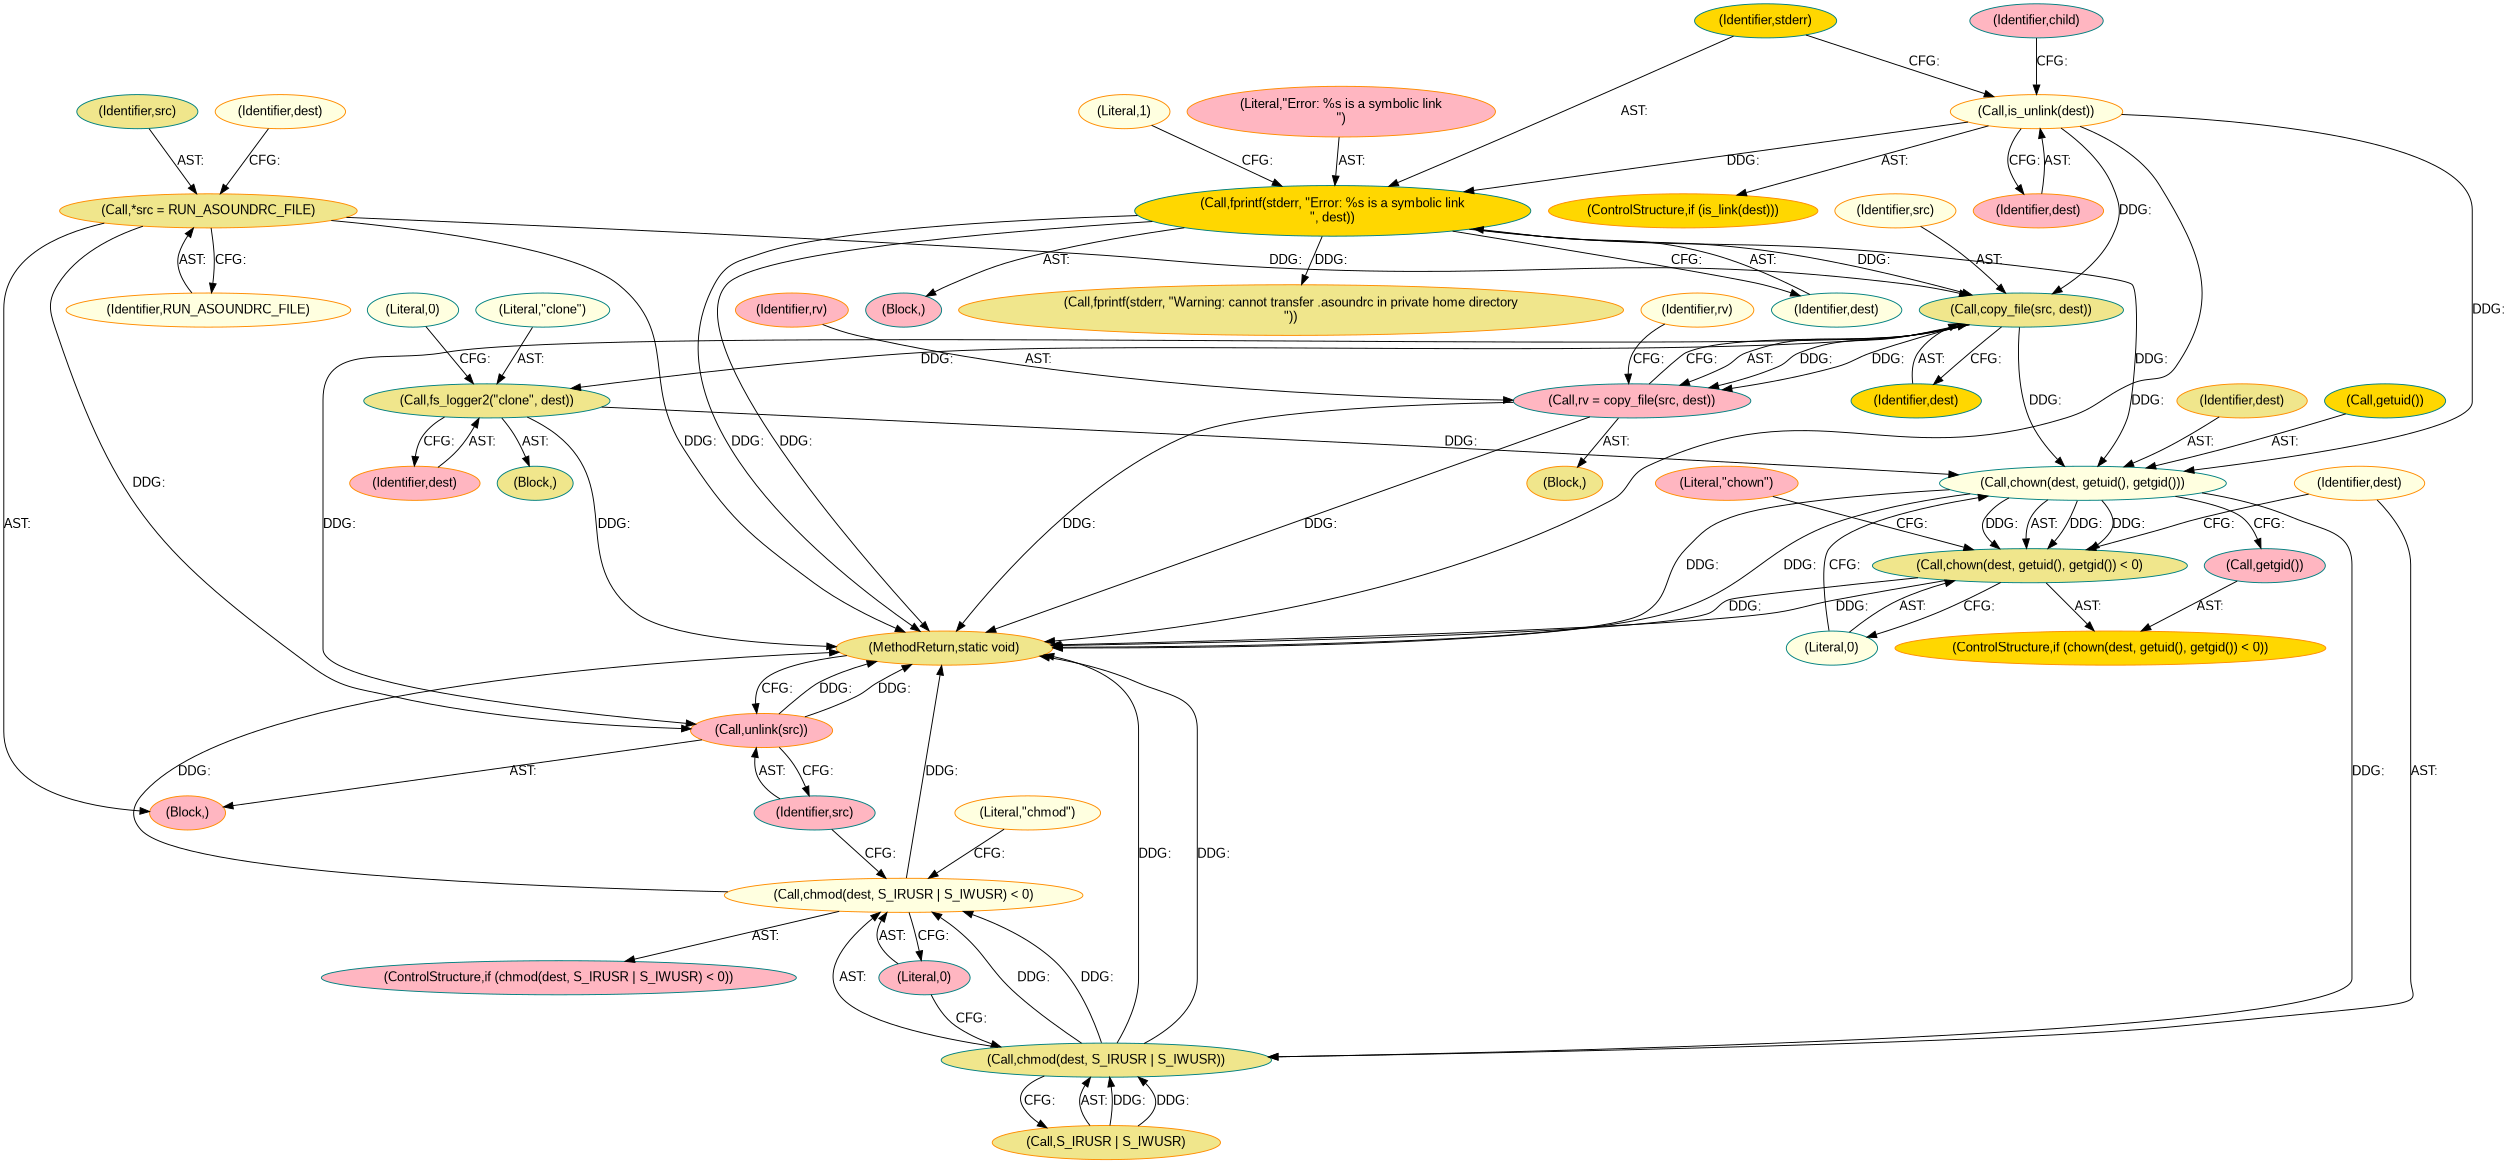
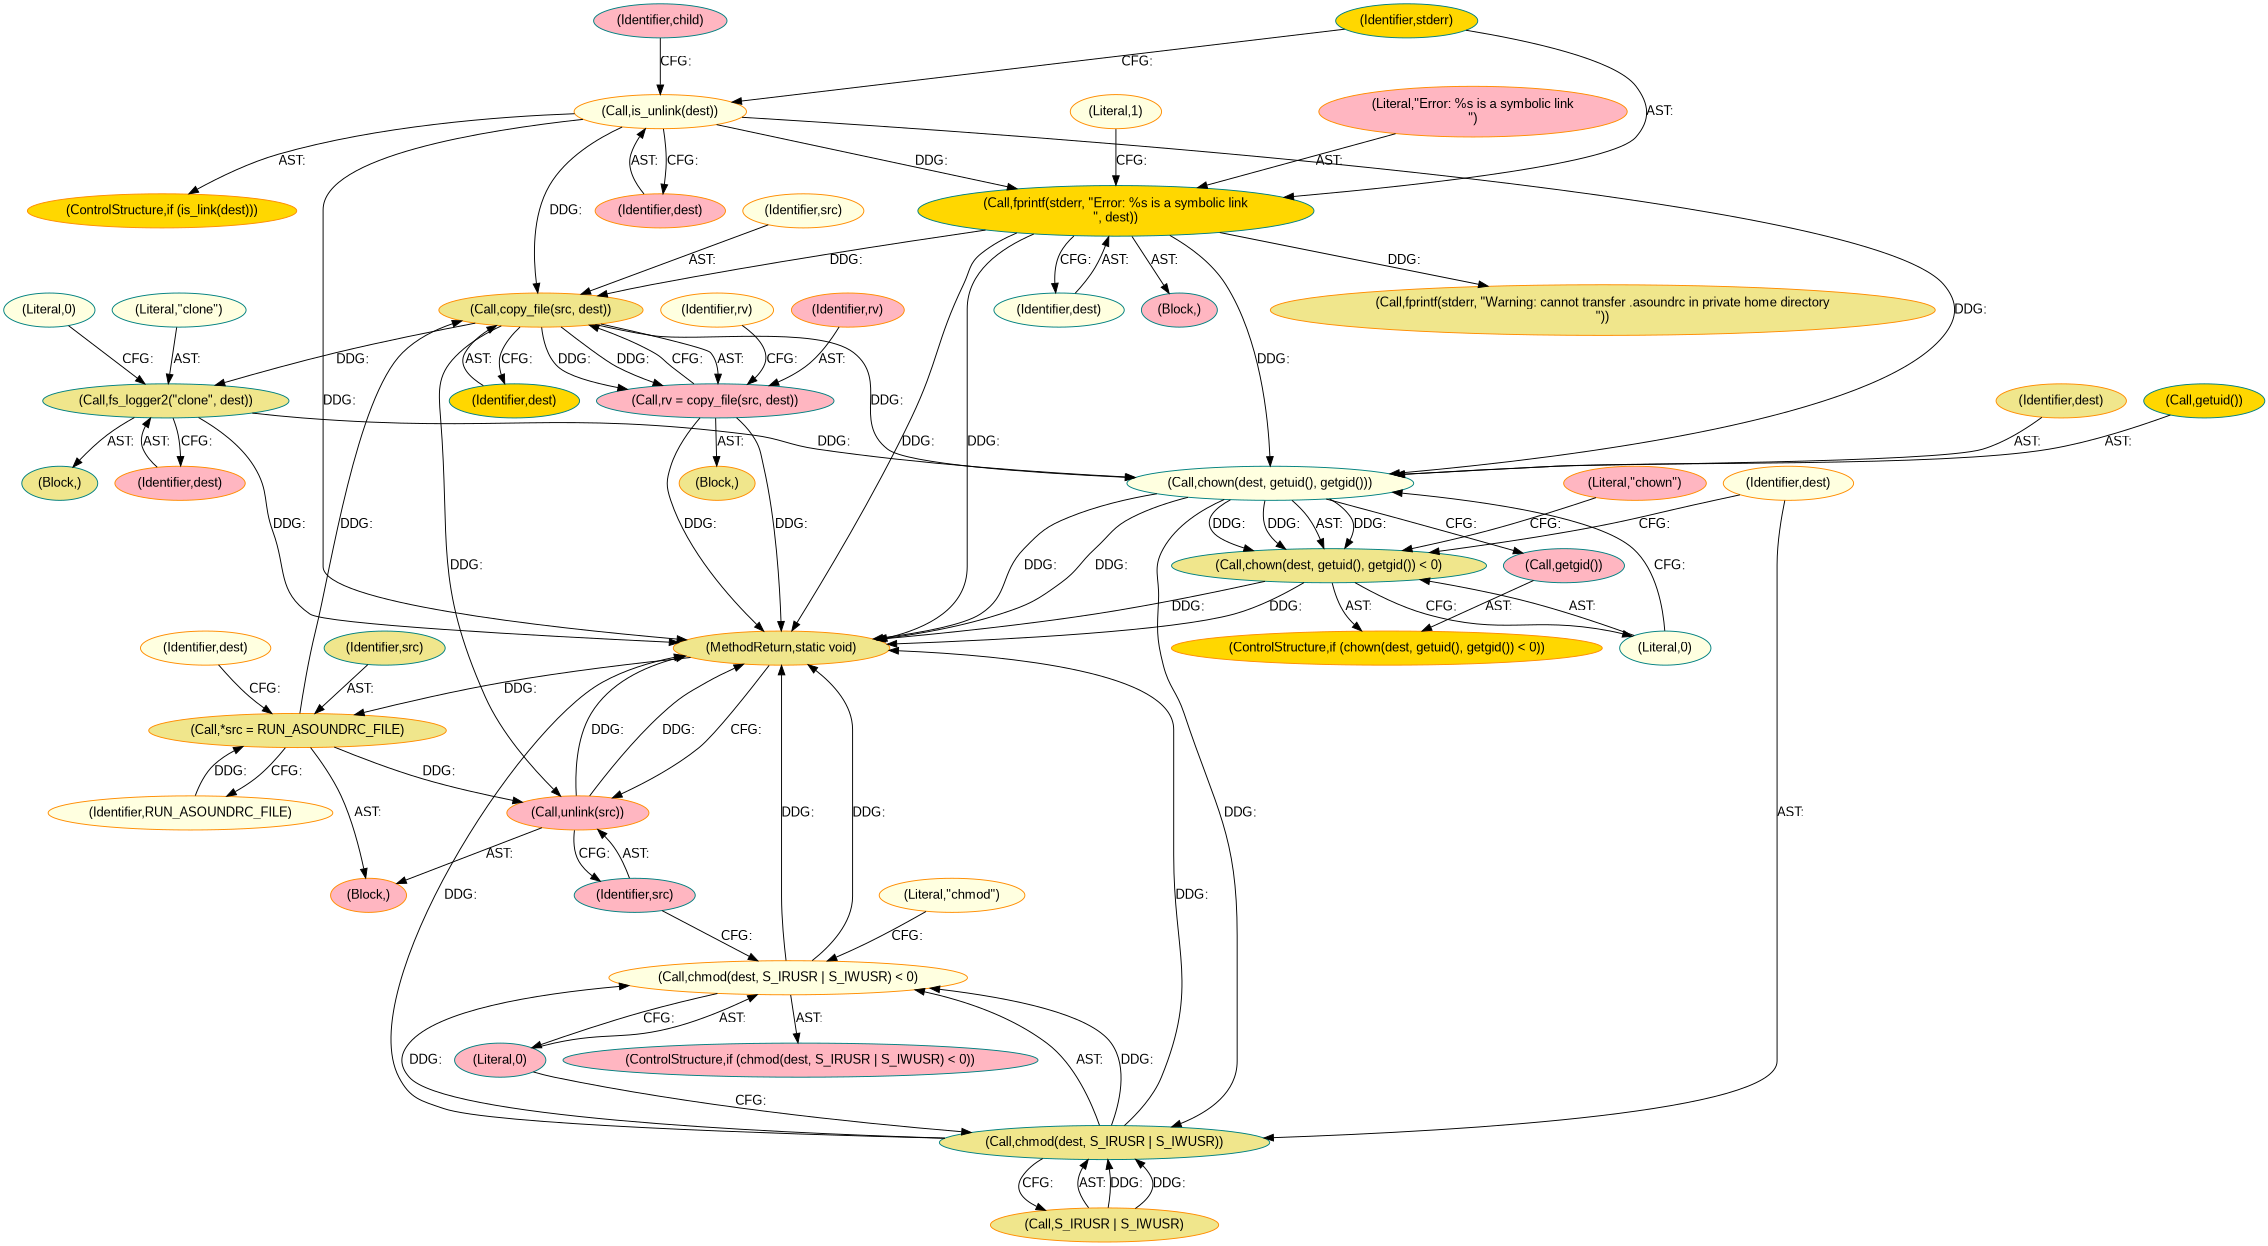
edge "(Identifier,RUN_ASOUNDRC_FILE)" -> "(Call,*src = RUN_ASOUNDRC_FILE)": label "AST: " -> "DDG: "
node "(Call,copy_file(src, dest))": color teal -> darkorange
edge "(Call,*src = RUN_ASOUNDRC_FILE)" -> "(MethodReturn,static void)": reversed
